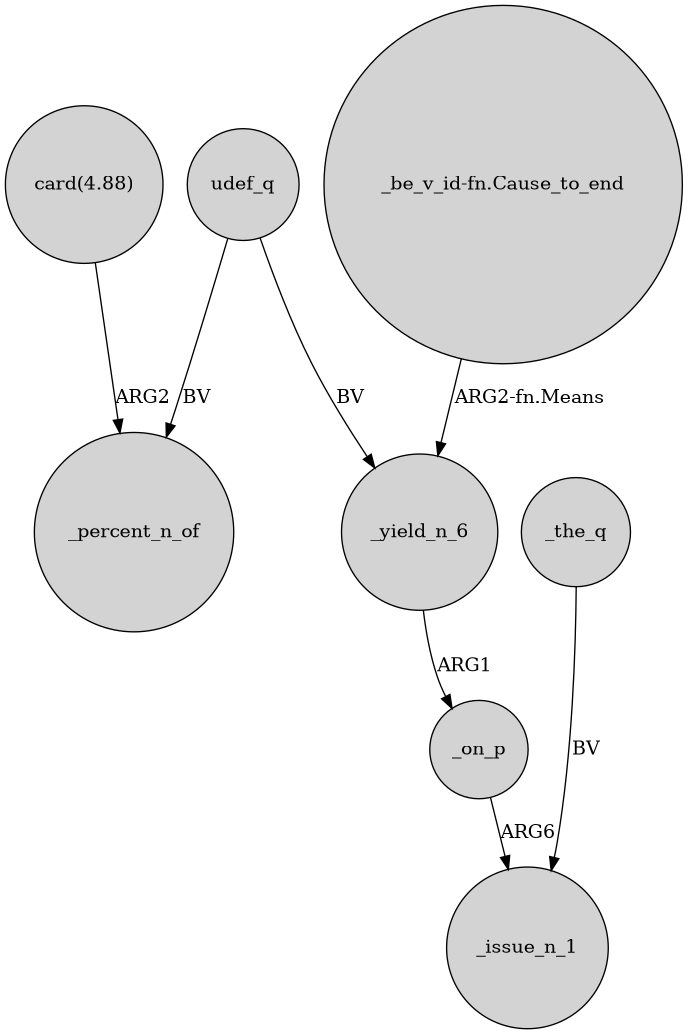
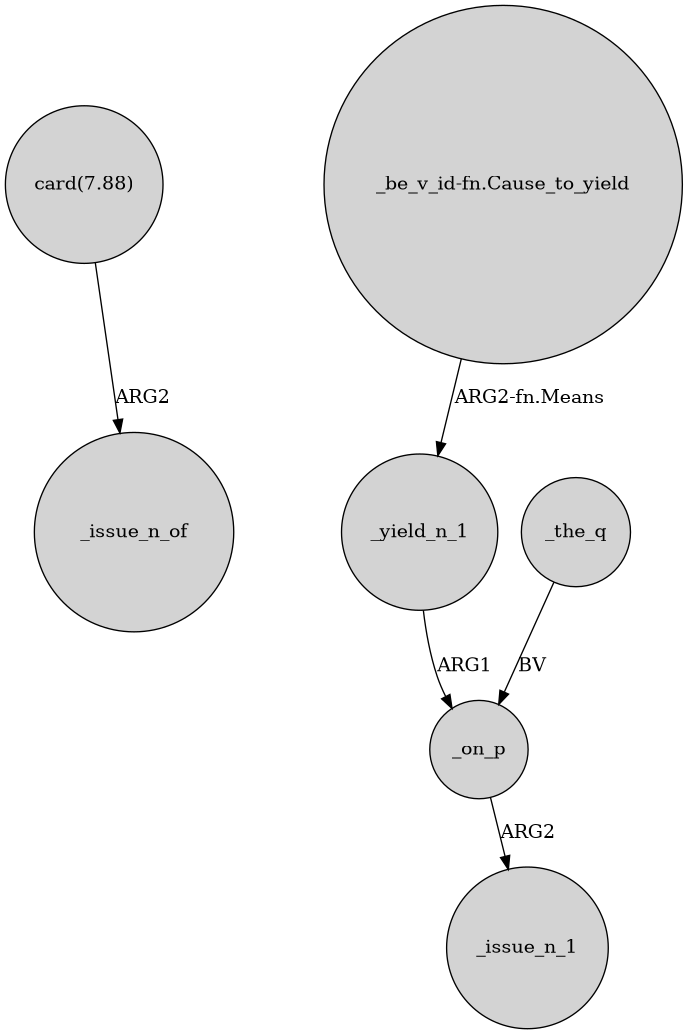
node "card(4.88)": label "card(4.88)" -> "card(7.88)"
node "udef_q": removed
node "_be_v_id-fn.Cause_to_end": label "_be_v_id-fn.Cause_to_end" -> "_be_v_id-fn.Cause_to_yield"
node "_percent_n_of": label "_percent_n_of" -> "_issue_n_of"
node "_yield_n_6": label "_yield_n_6" -> "_yield_n_1"
edge "_the_q" -> "_issue_n_1": now "_the_q" -> "_on_p"
edge "_on_p" -> "_issue_n_1": label "ARG6" -> "ARG2"
